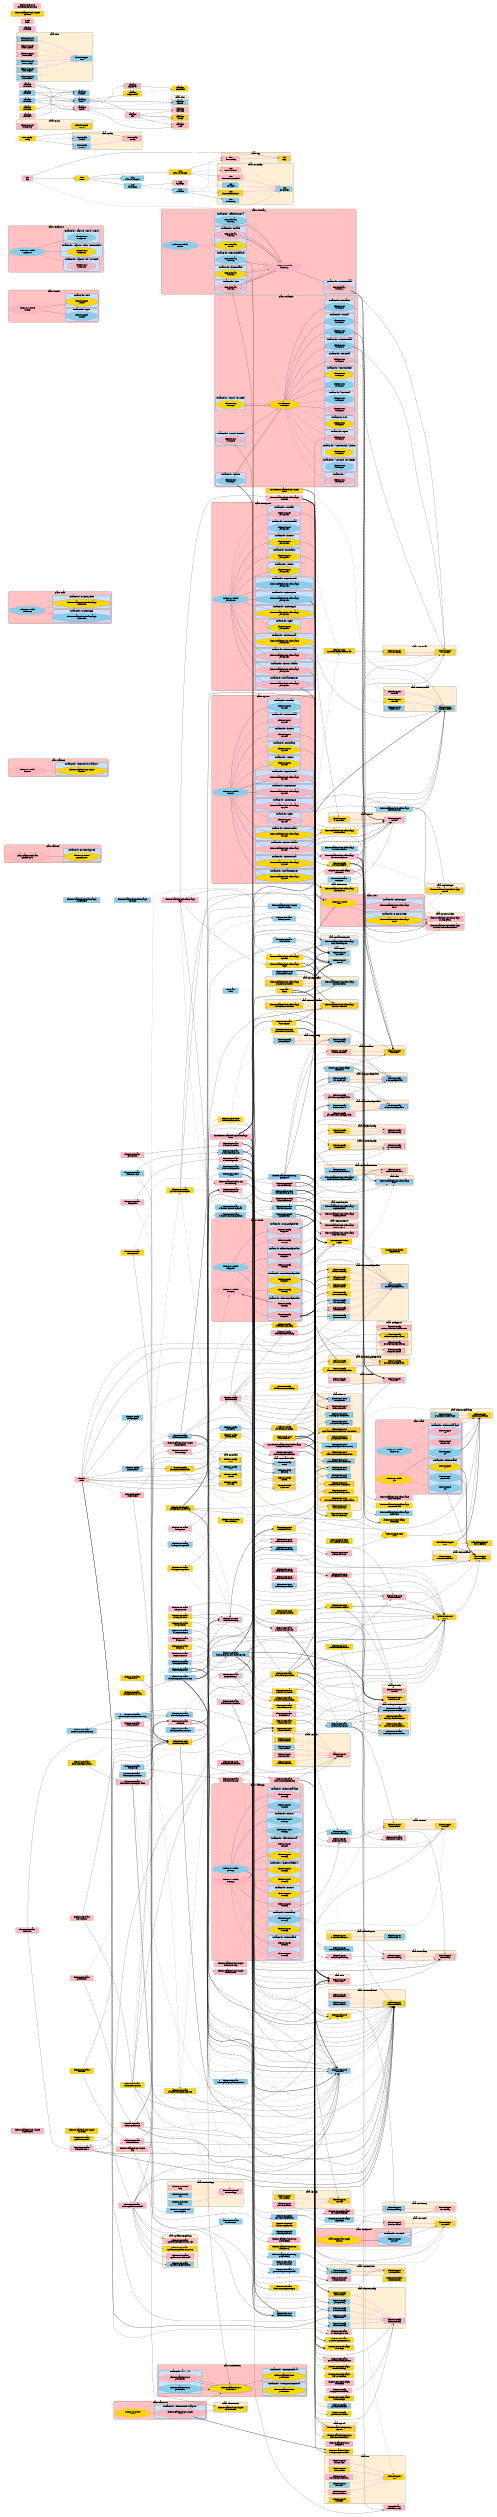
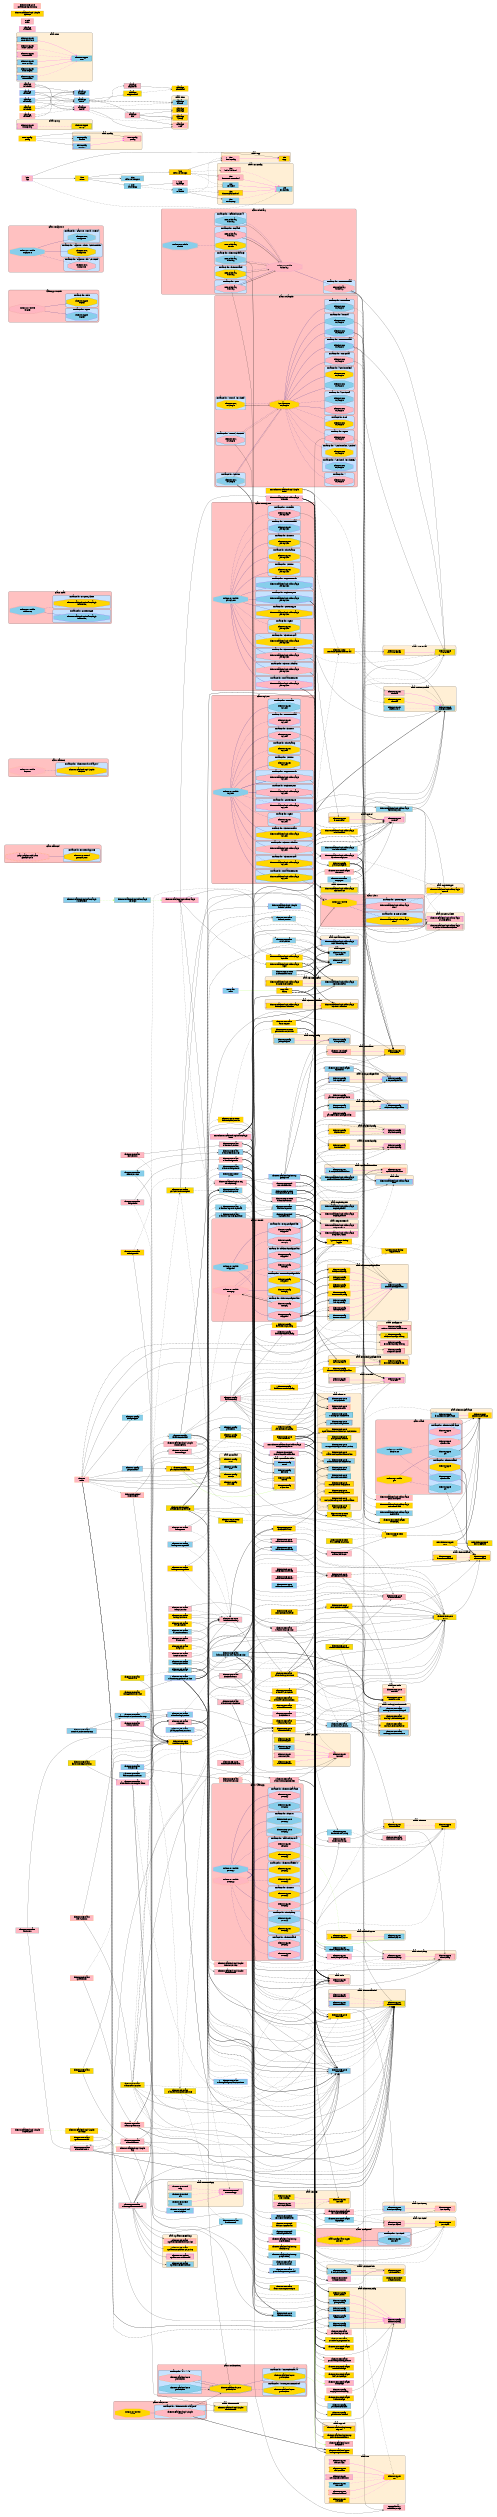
node "Cabbage Cabbage": fillcolor lightpink -> gold
cluster "Class: ToCNF": label "Class: ToCNF" -> "SafeCopy: ToCNF"
node "Thentos.DB.Trans trans_lookupUser": fillcolor lightpink -> skyblue
